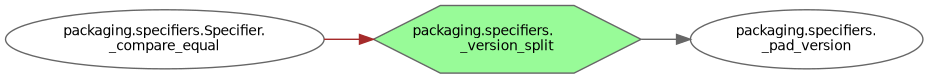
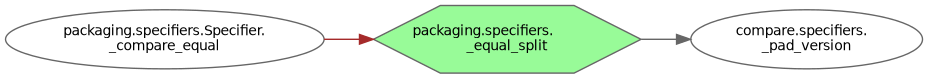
node "packaging.specifiers. _version_split": label "packaging.specifiers. _version_split" -> "packaging.specifiers. _equal_split"
node "packaging.specifiers. _pad_version": label "packaging.specifiers. _pad_version" -> "compare.specifiers. _pad_version"
